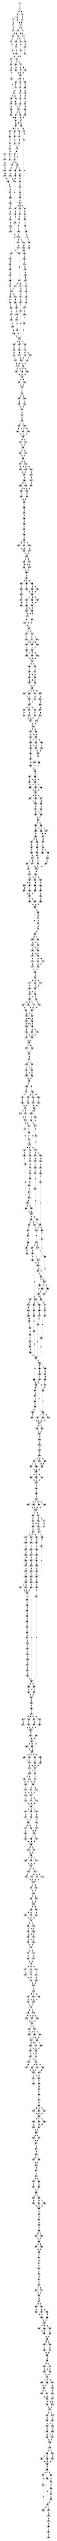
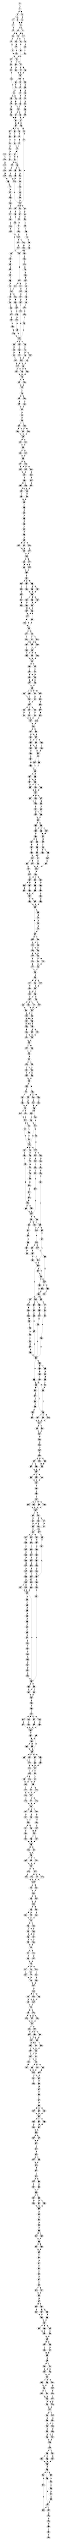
edge "S332" -> "S340": now "S332" -> "S334"
